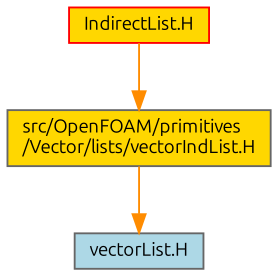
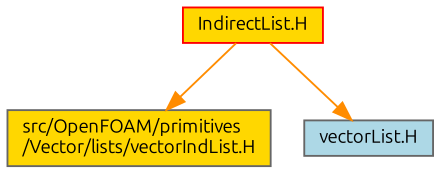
edge "src/OpenFOAM/primitives /Vector/lists/vectorIndList.H" -> "vectorList.H": now "IndirectList.H" -> "vectorList.H"
